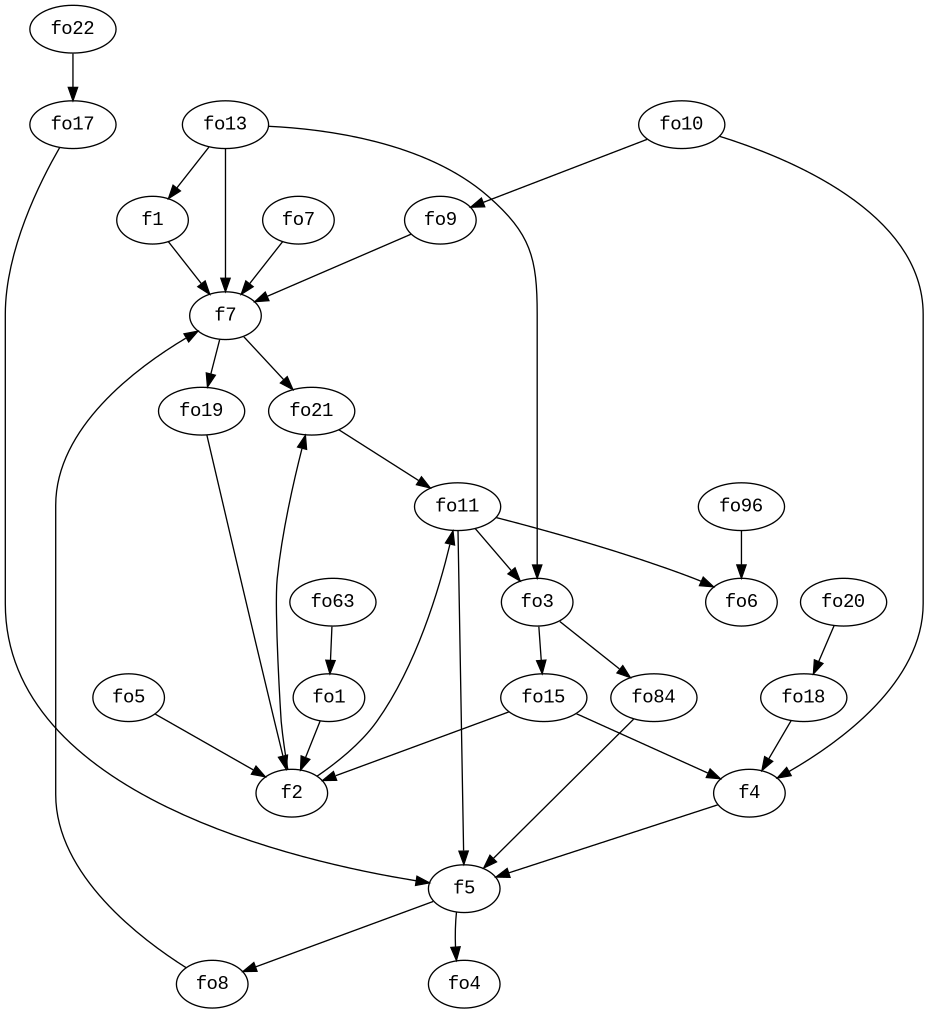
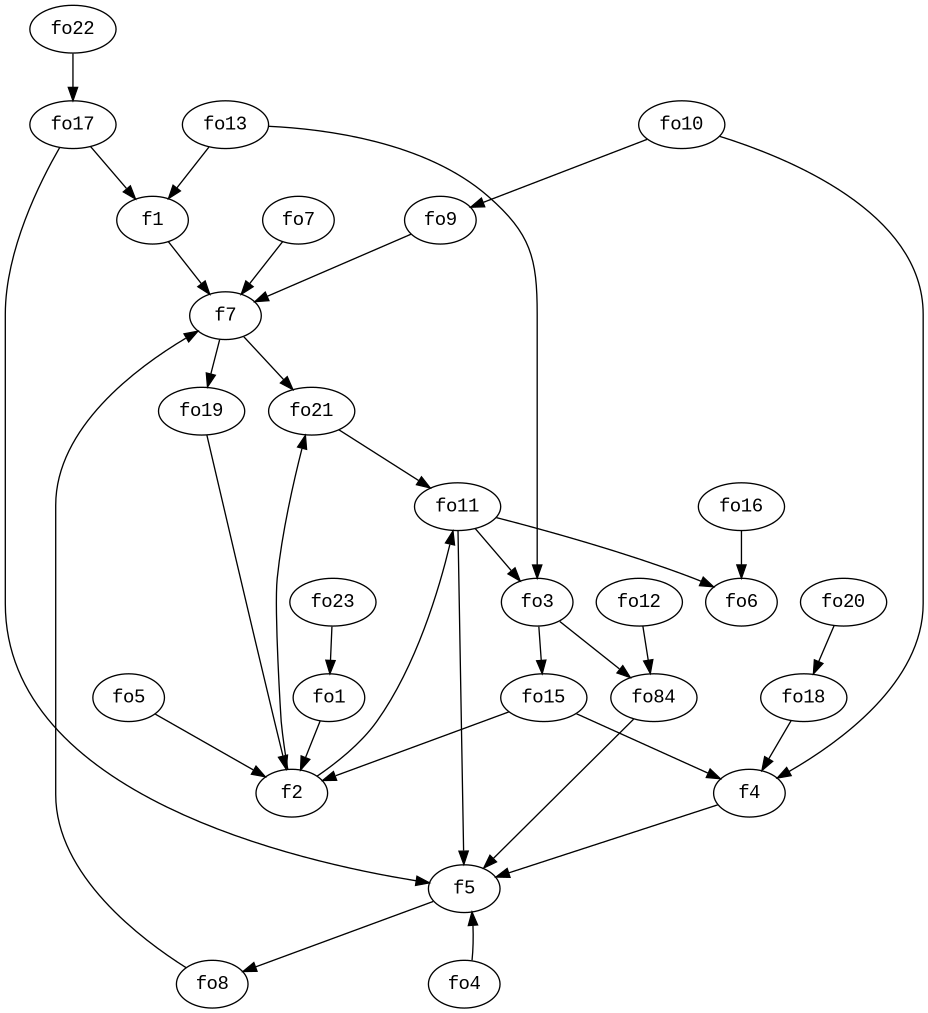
edge "fo17" -> "f1": added
edge "fo13" -> "f7": removed
node "fo96": label "fo96" -> "fo16"
node "fo63": label "fo63" -> "fo23"
node "fo12": added
edge "f5" -> "fo4": reversed
